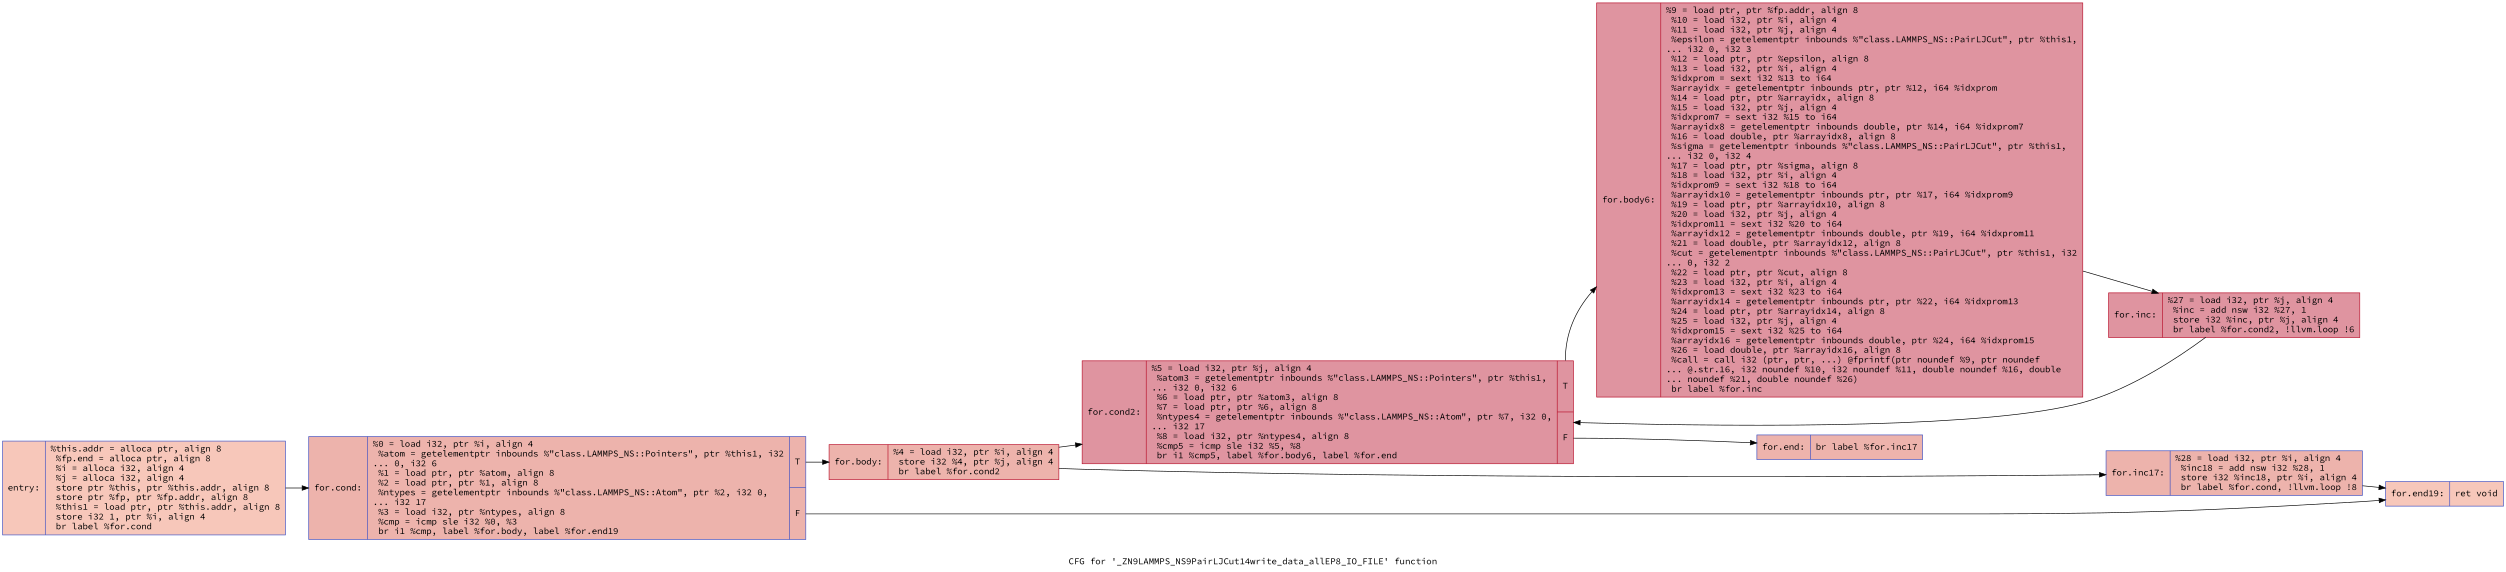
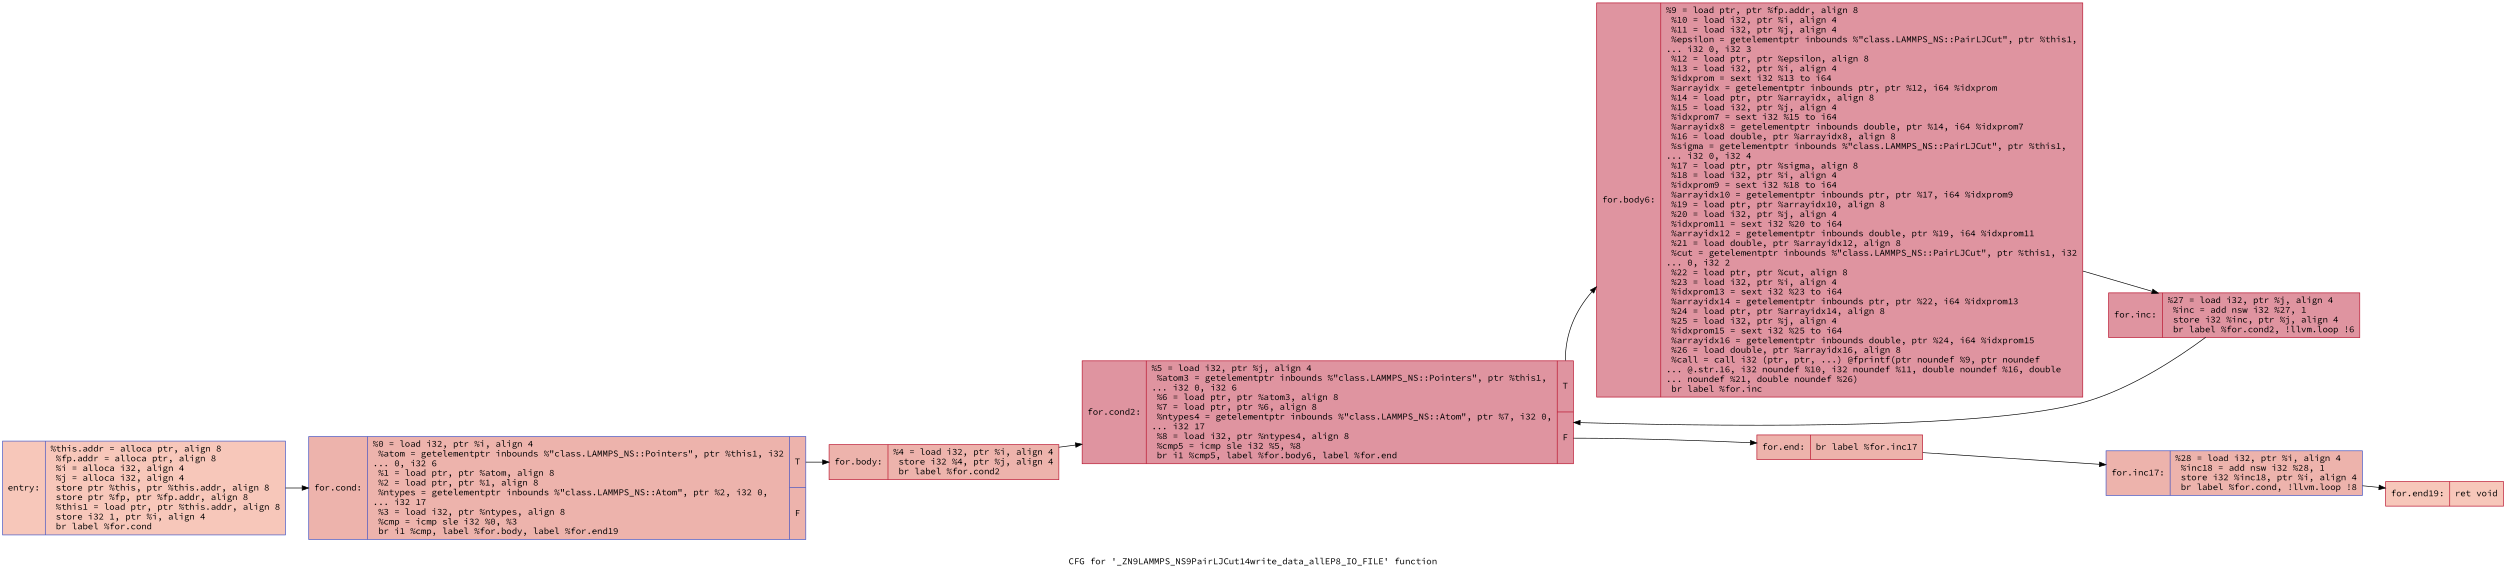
node "for.end:": color #3d50c3ff -> #b70d28ff
node "entry:": text "%fp.end = alloca ptr, align 8" -> "%fp.addr = alloca ptr, align 8"
edge "for.body:" -> "for.inc17:": now "for.end:" -> "for.inc17:"
node "for.end19:": color #3d50c3ff -> #b70d28ff
edge "for.cond:" -> "for.end19:": removed
